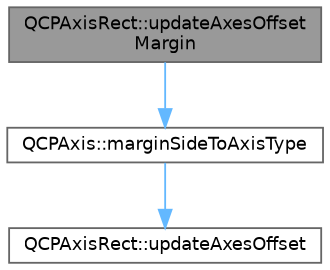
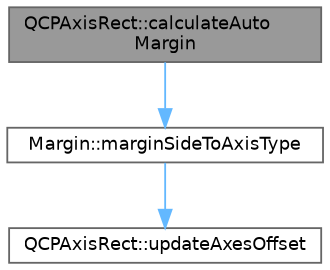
node "QCPAxisRect::updateAxesOffset Margin": label "QCPAxisRect::updateAxesOffset Margin" -> "QCPAxisRect::calculateAuto Margin"
node "QCPAxis::marginSideToAxisType": label "QCPAxis::marginSideToAxisType" -> "Margin::marginSideToAxisType"
